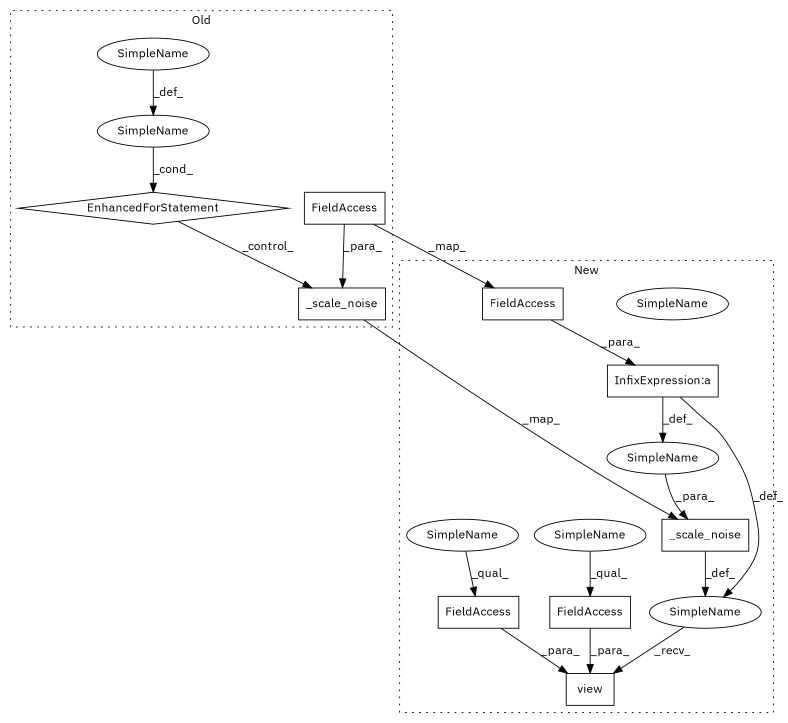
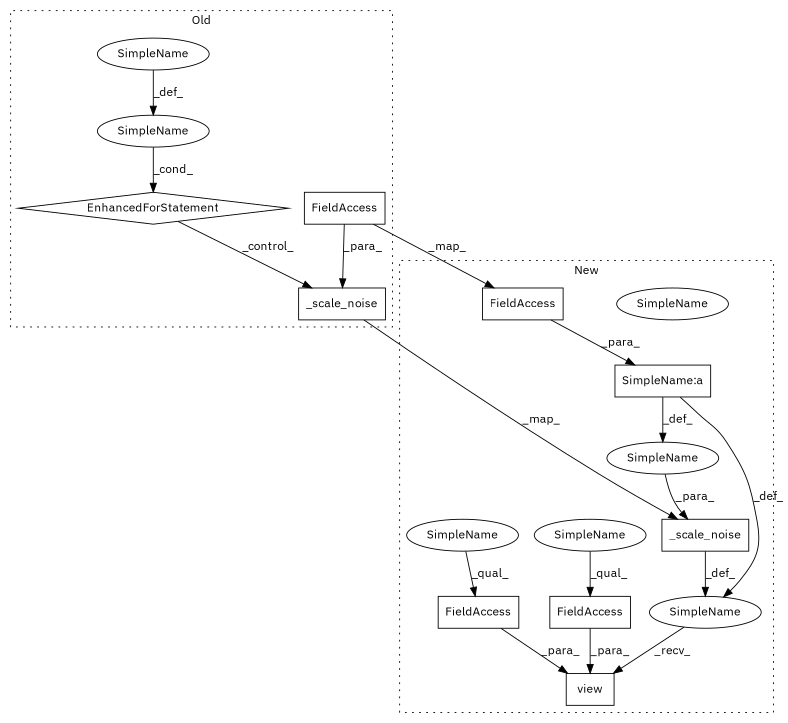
node "InfixExpression:a": label "InfixExpression:a" -> "SimpleName:a"
